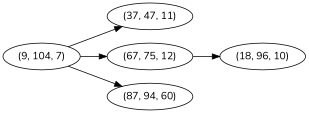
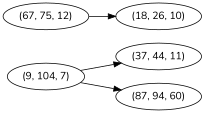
node "(37, 47, 11)": label "(37, 47, 11)" -> "(37, 44, 11)"
edge "(9, 104, 7)" -> "(67, 75, 12)": removed
node "(18, 96, 10)": label "(18, 96, 10)" -> "(18, 26, 10)"
